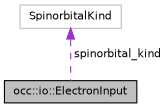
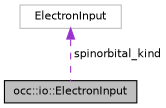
node "SpinorbitalKind": label "SpinorbitalKind" -> "ElectronInput"
